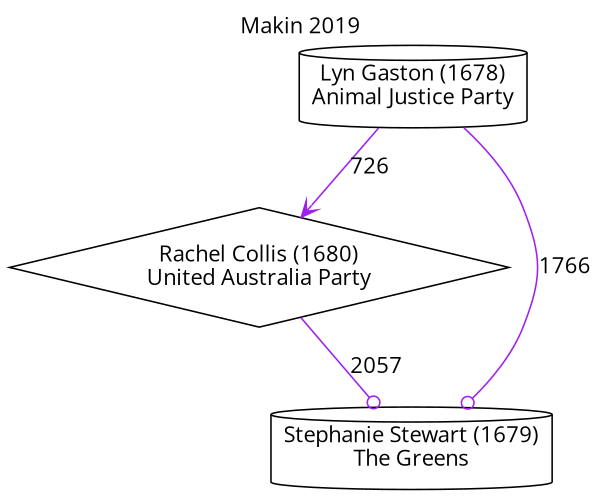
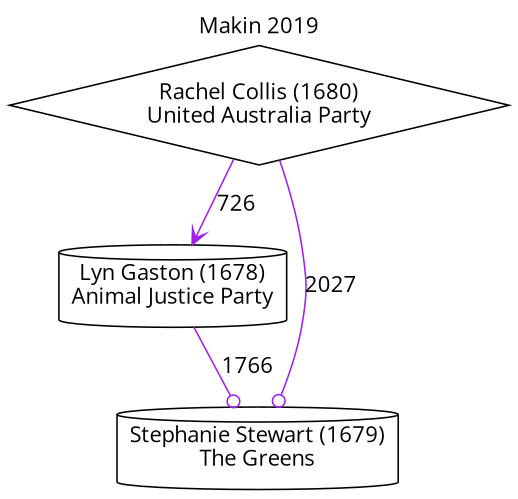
edge "Lyn Gaston (1678) Animal Justice Party" -> "Rachel Collis (1680) United Australia Party": reversed
edge "Rachel Collis (1680) United Australia Party" -> "Stephanie Stewart (1679) The Greens": label "2057" -> "2027"
